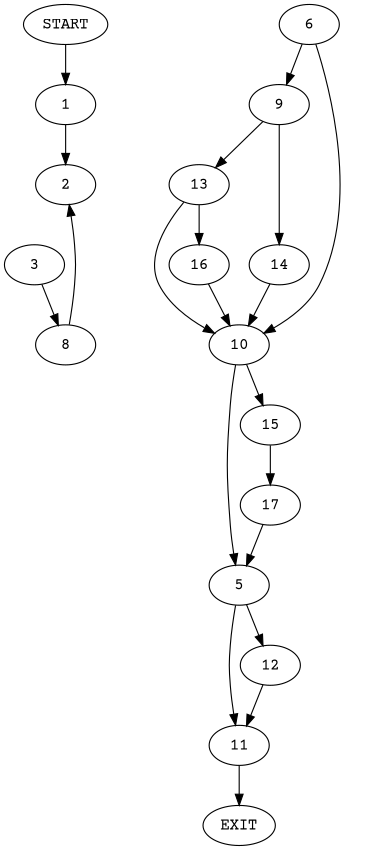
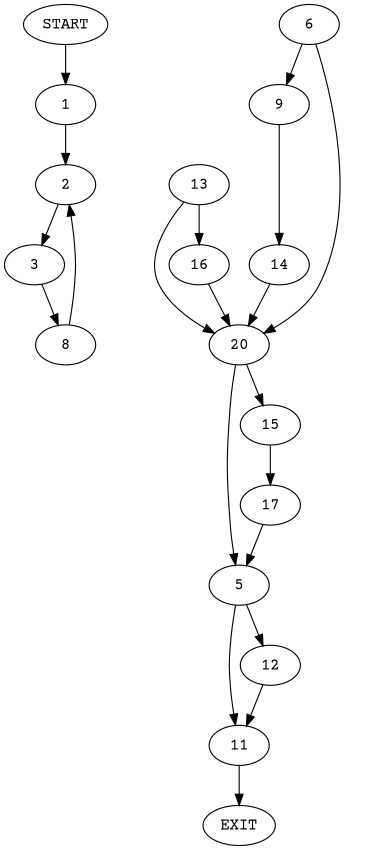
edge "9" -> "13": removed
edge "2" -> "3": added
node "10": label "10" -> "20"
